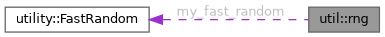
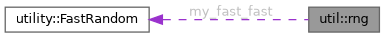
edge "util::rng" -> "utility::FastRandom": label " my_fast_random" -> " my_fast_fast"
